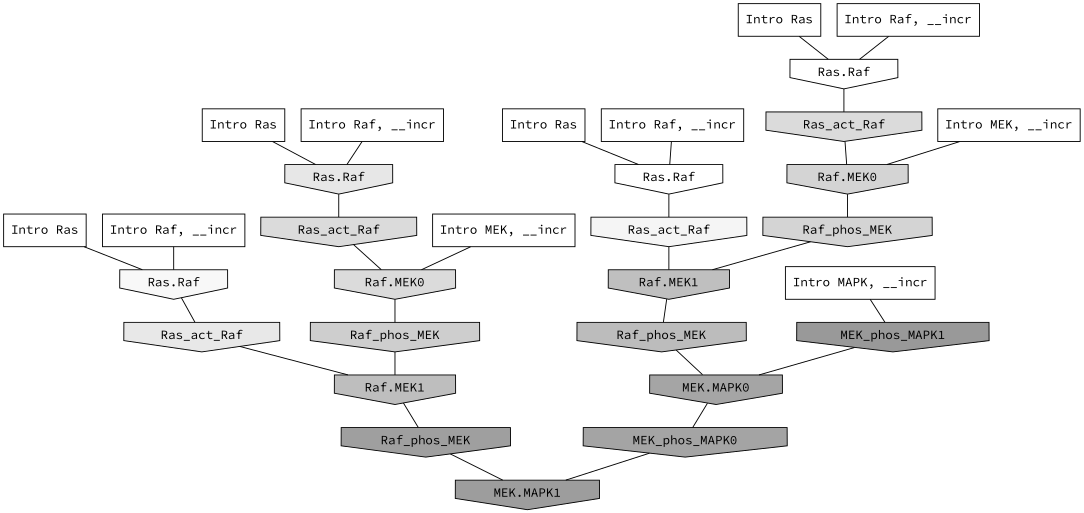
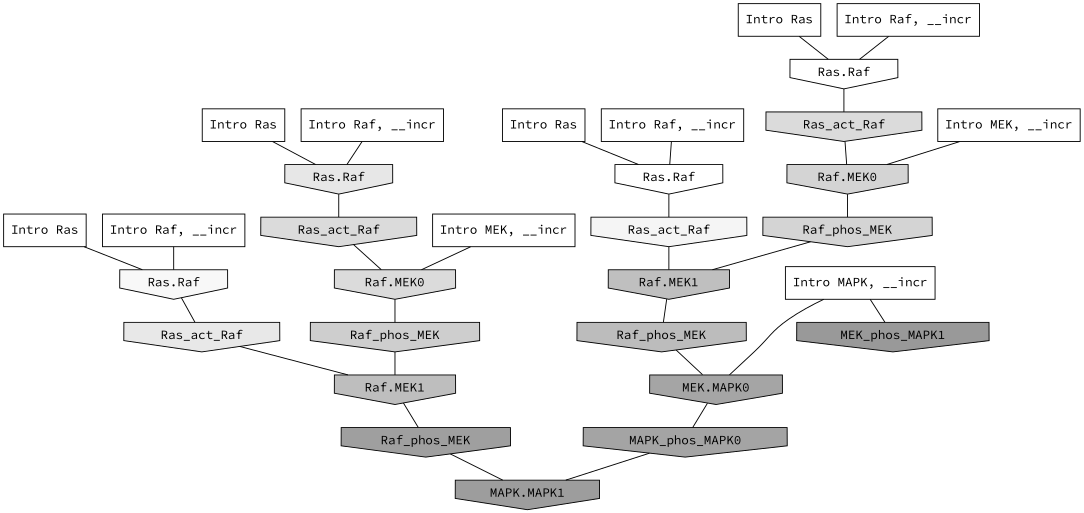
edge "MEK_phos_MAPK1" -- "MEK.MAPK0": now "Intro MAPK, __incr" -- "MEK.MAPK0"
node "MEK_phos_MAPK0": label "MEK_phos_MAPK0" -> "MAPK_phos_MAPK0"
node "MEK.MAPK1": label "MEK.MAPK1" -> "MAPK.MAPK1"
